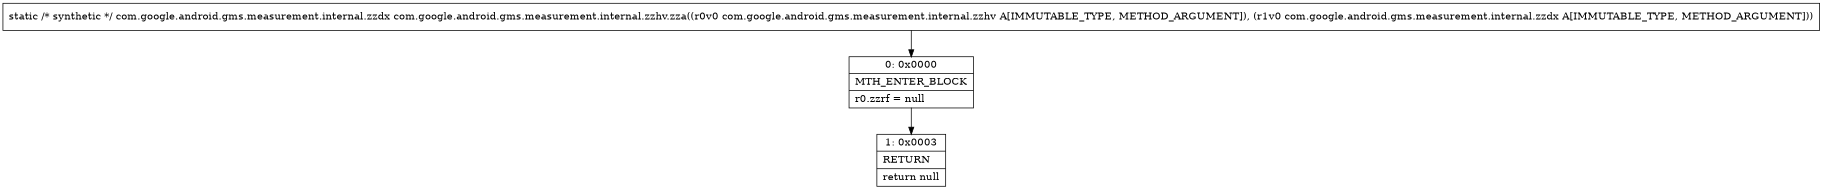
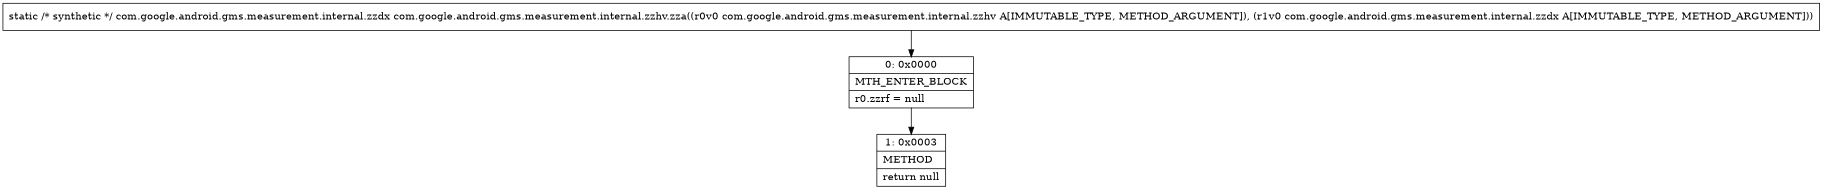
node "1: 0x0003": text "RETURN" -> "METHOD"
